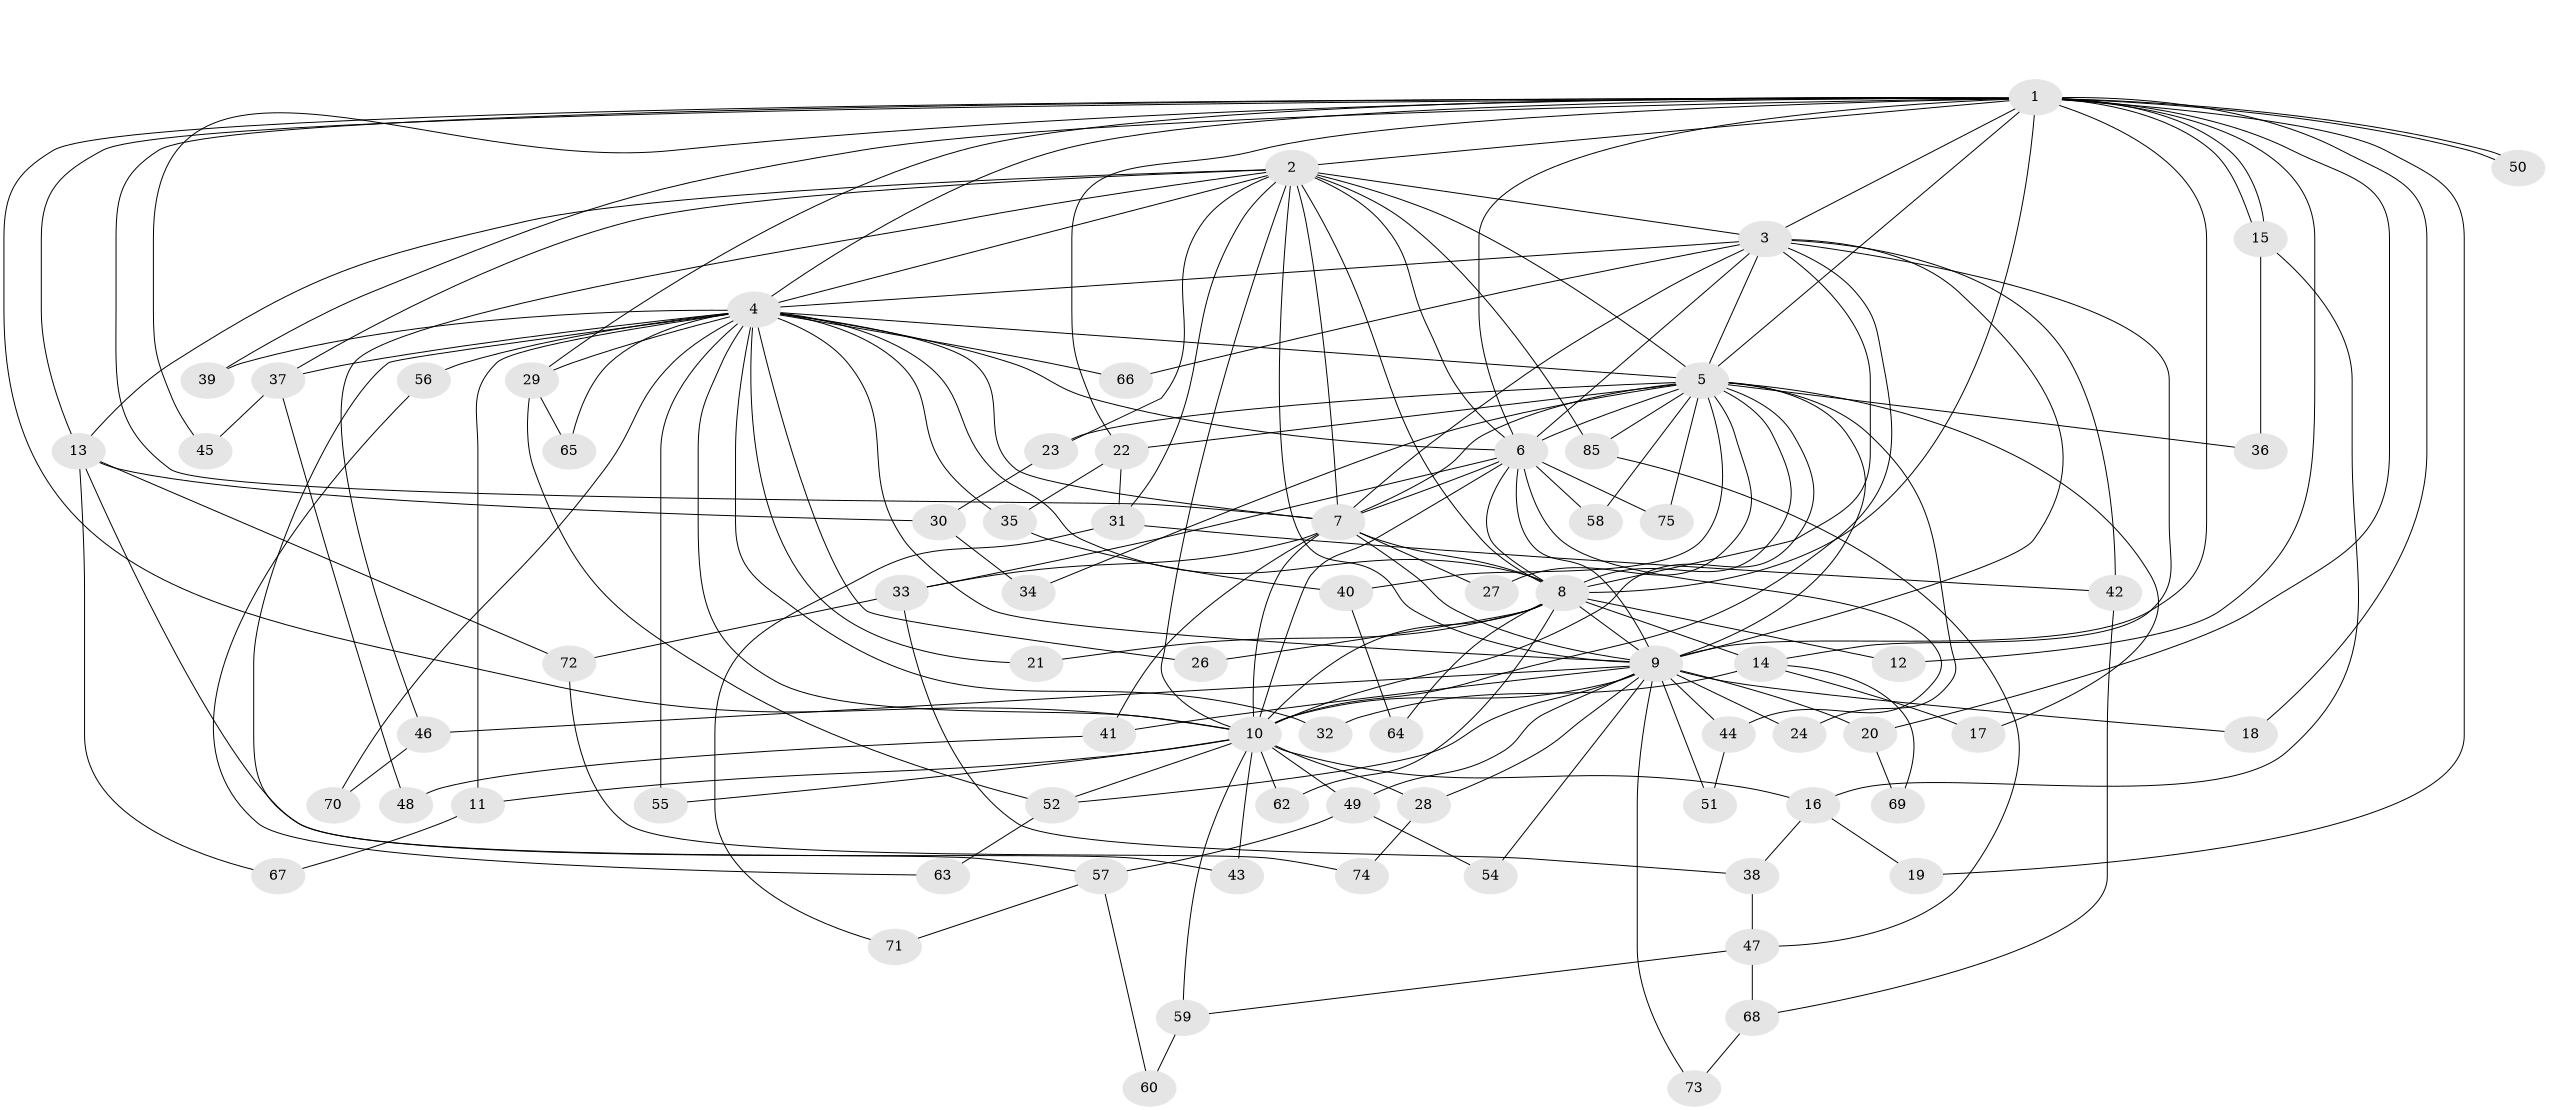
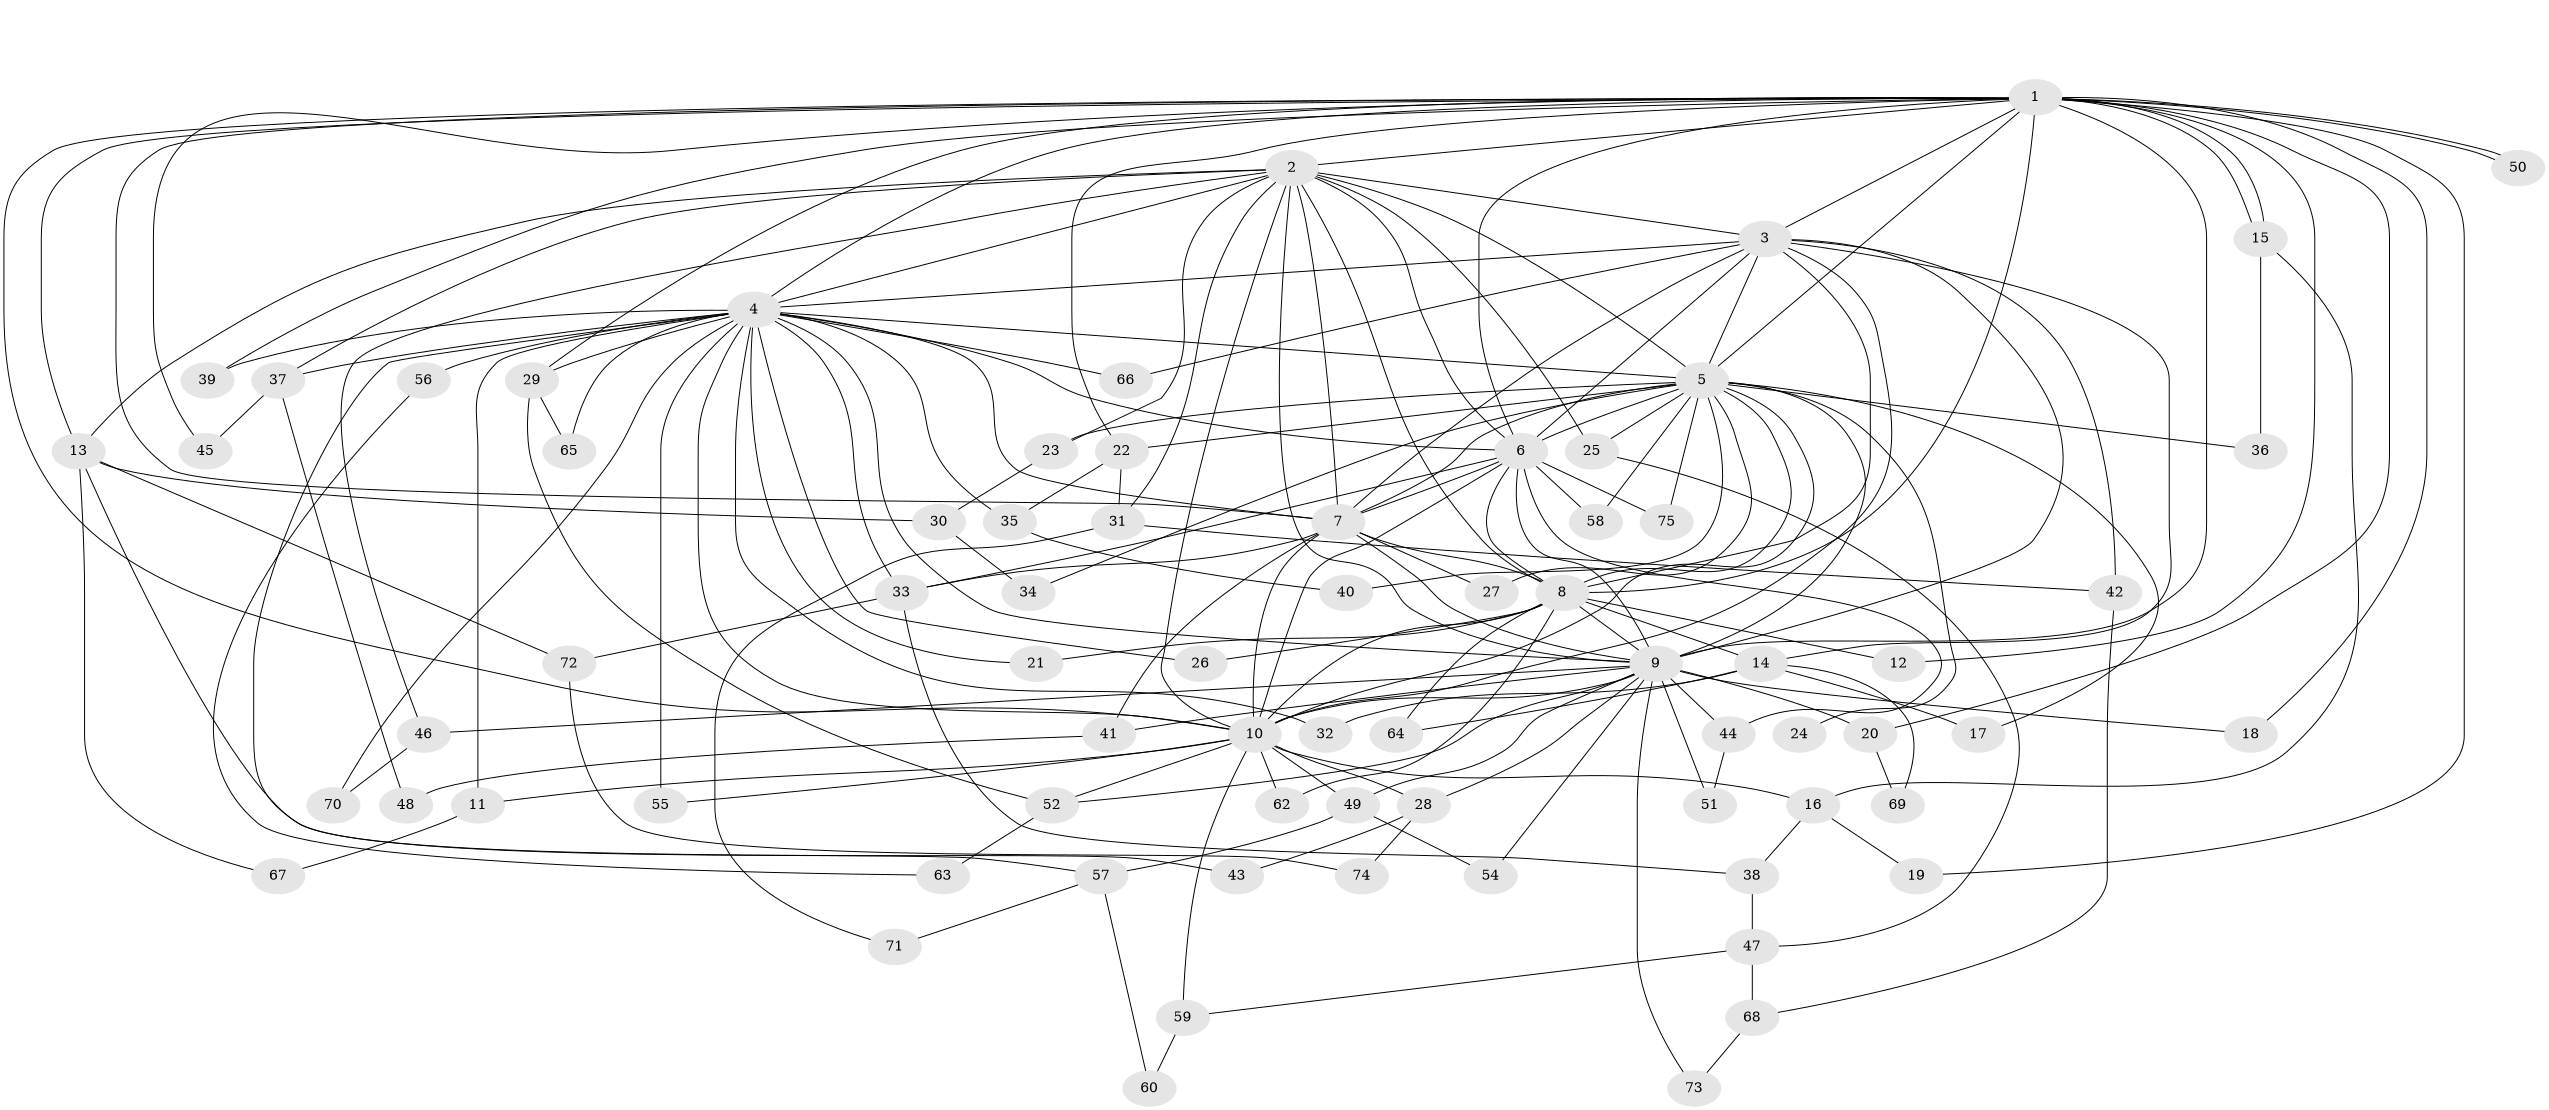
node "85": label "85" -> "25"
edge "4" -- "8": now "4" -- "33"
edge "40" -- "64": now "14" -- "64"
edge "9" -- "24": removed
edge "10" -- "43": now "28" -- "43"
